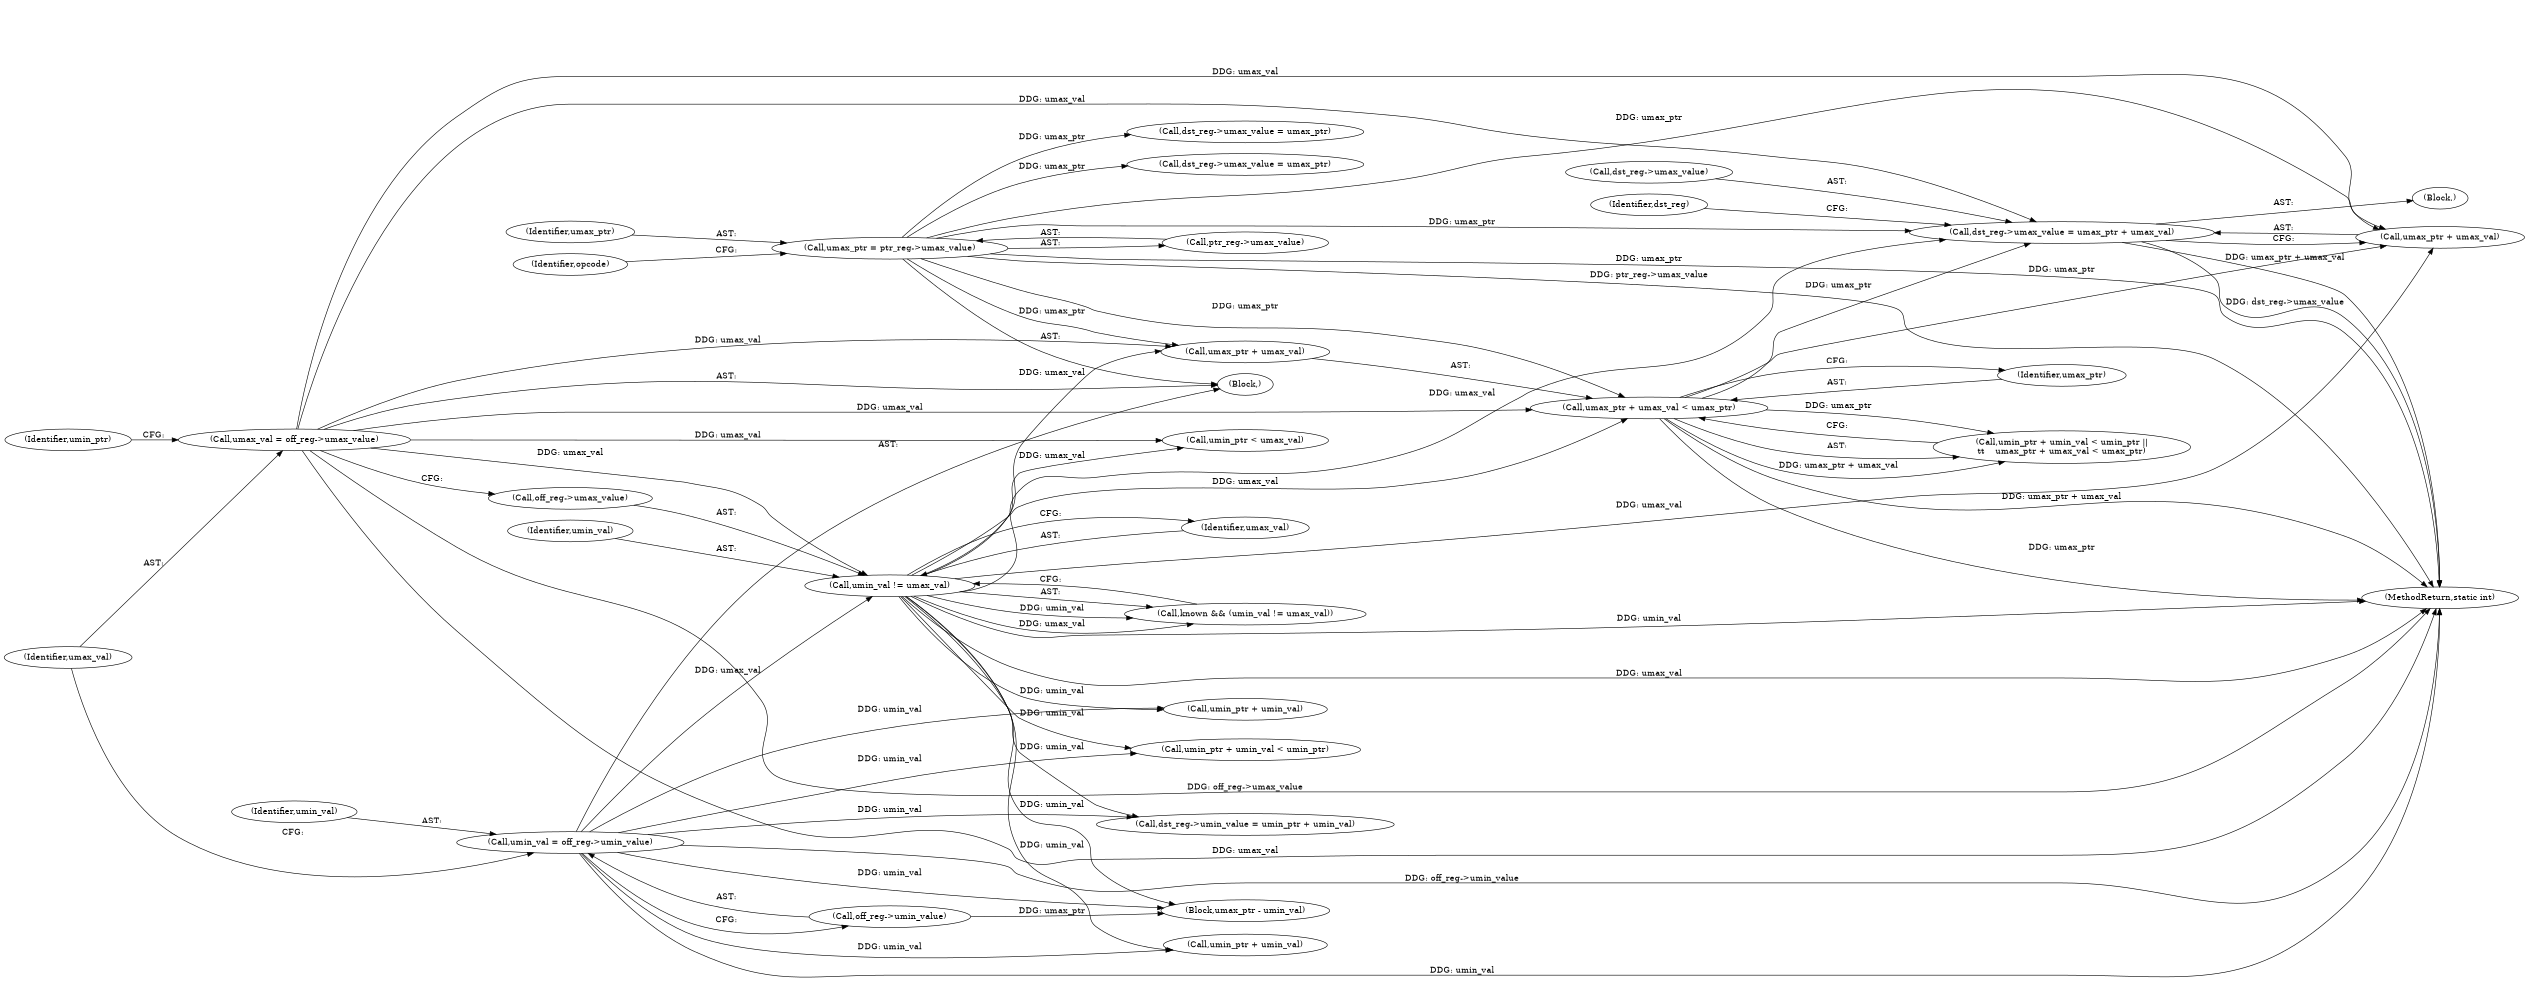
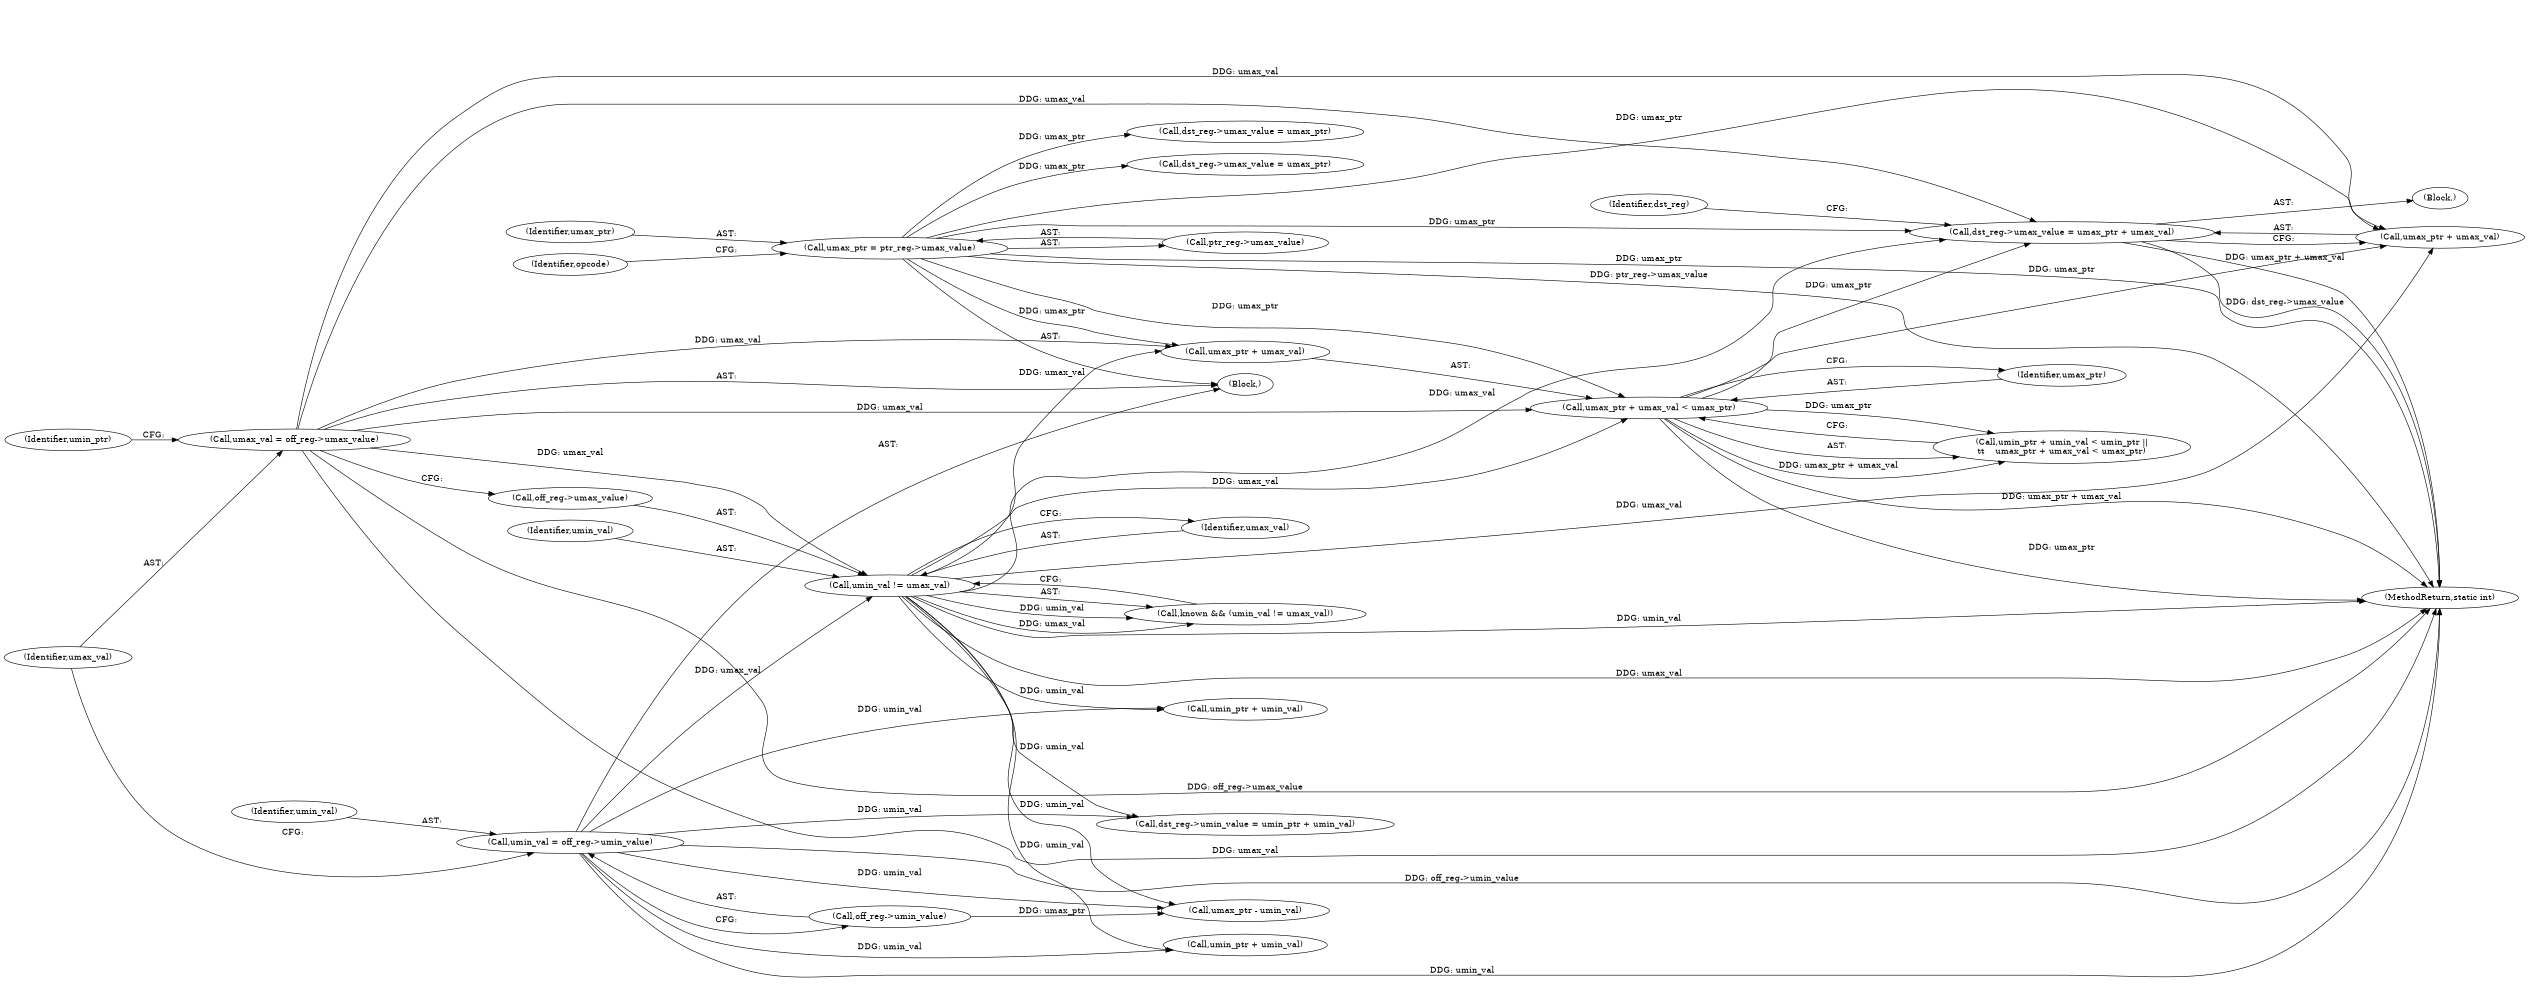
node "(Call,dst_reg->umax_value)": removed
node "(Call,umin_ptr < umax_val)": removed
node "(Call,umin_ptr + umin_val < umin_ptr)": removed
node "(Block,umax_ptr - umin_val)": label "(Block,umax_ptr - umin_val)" -> "(Call,umax_ptr - umin_val)"
